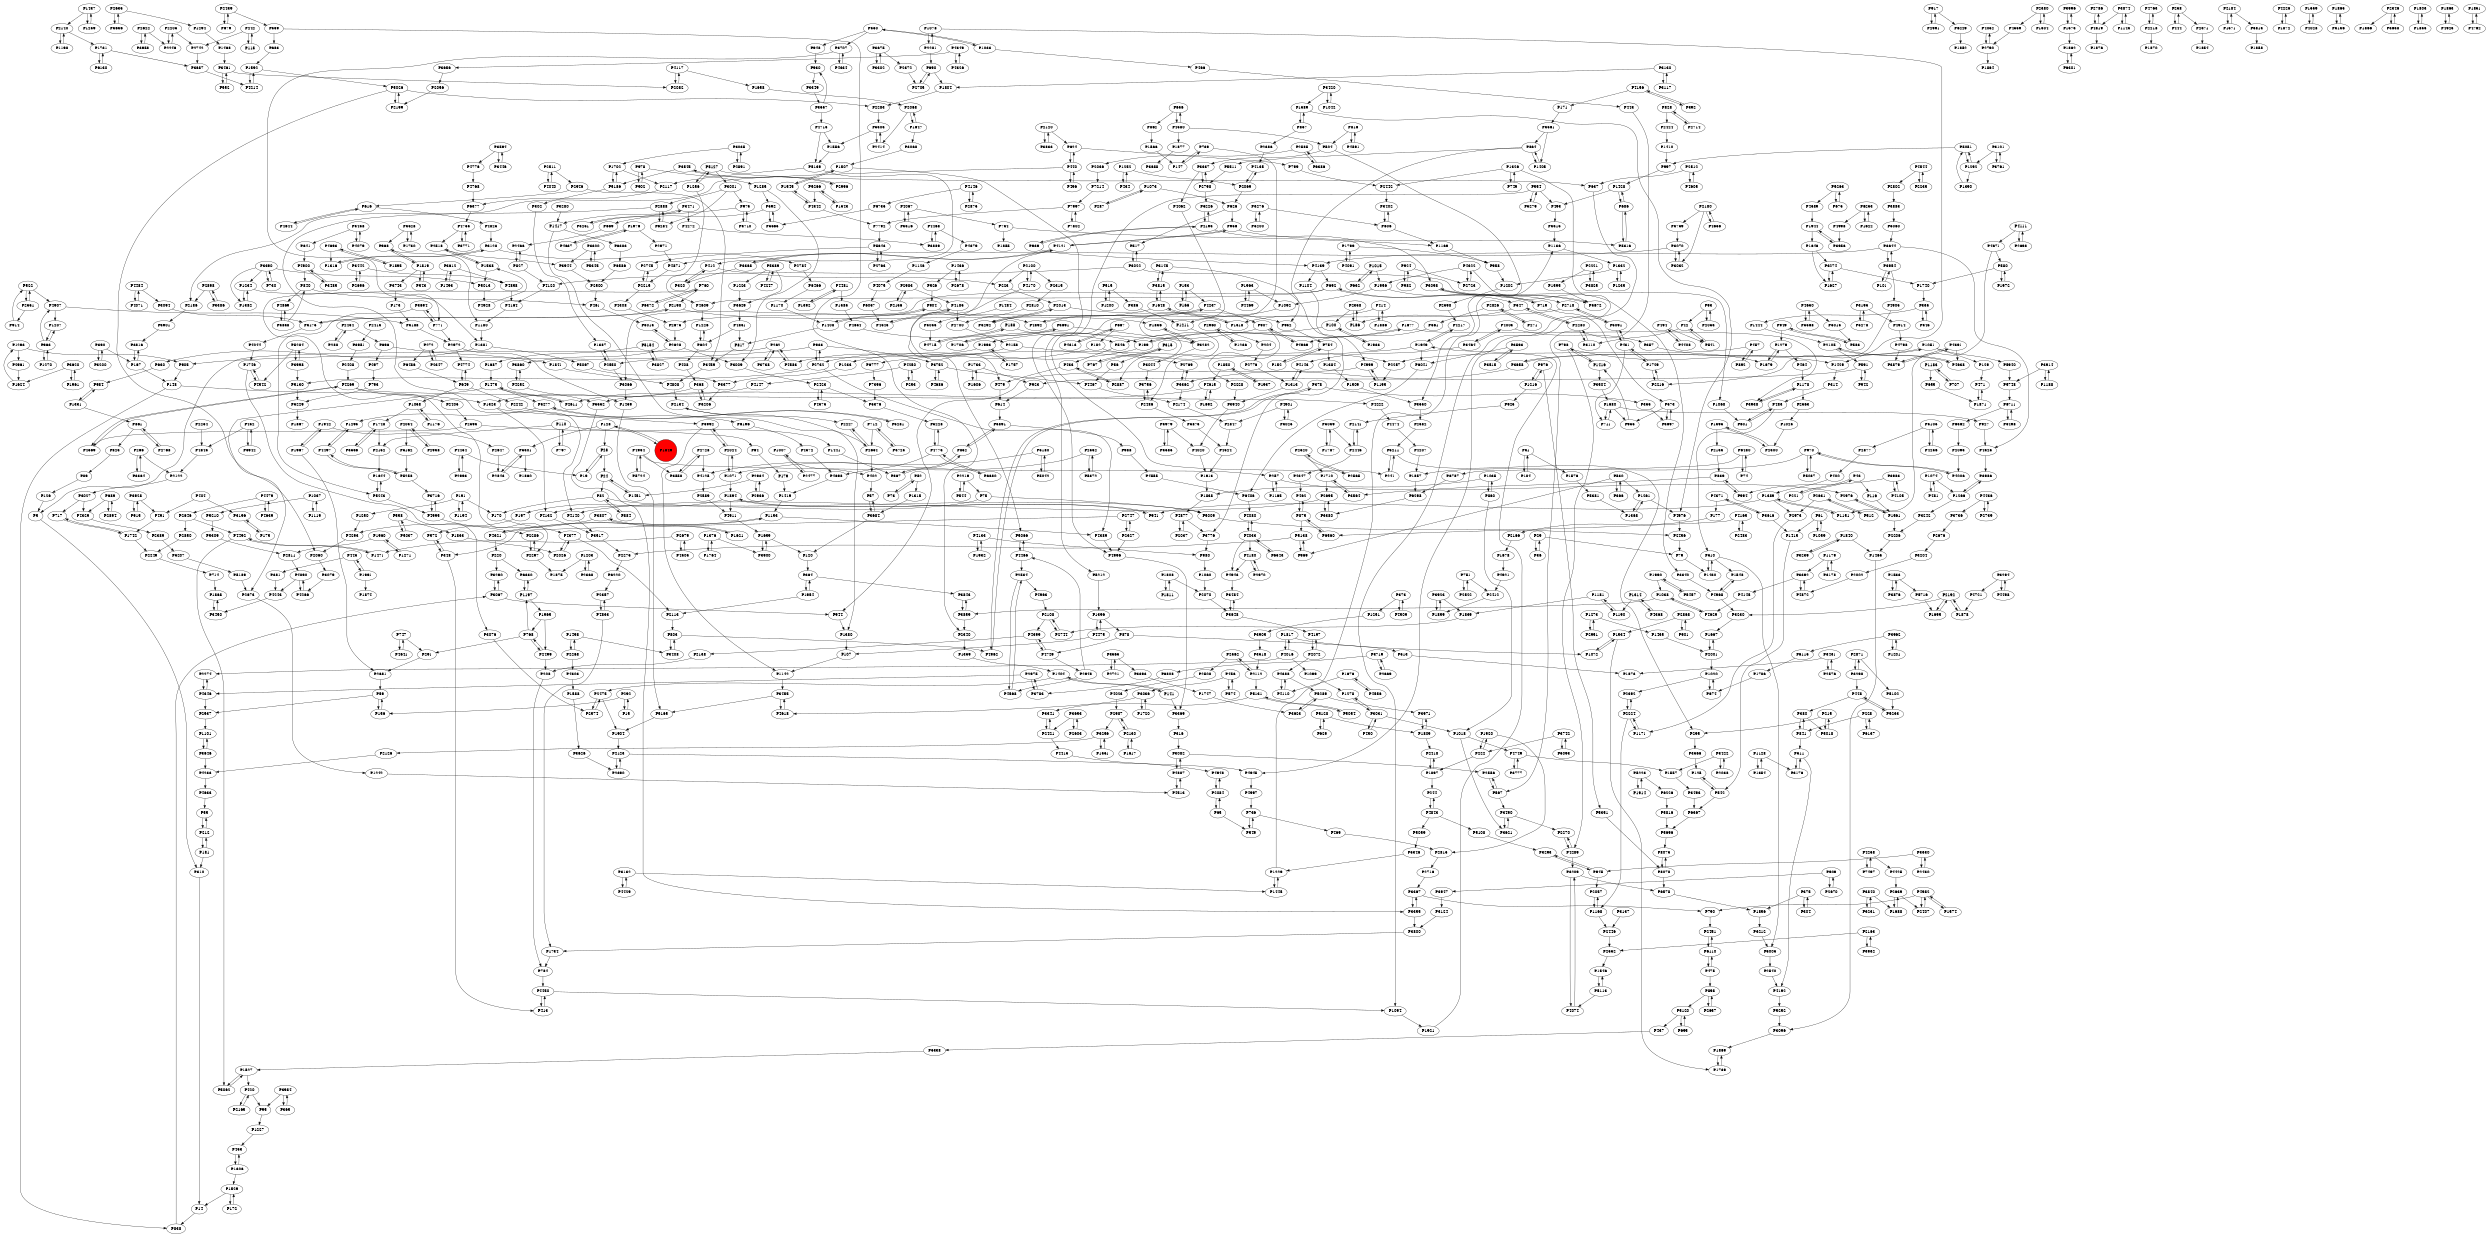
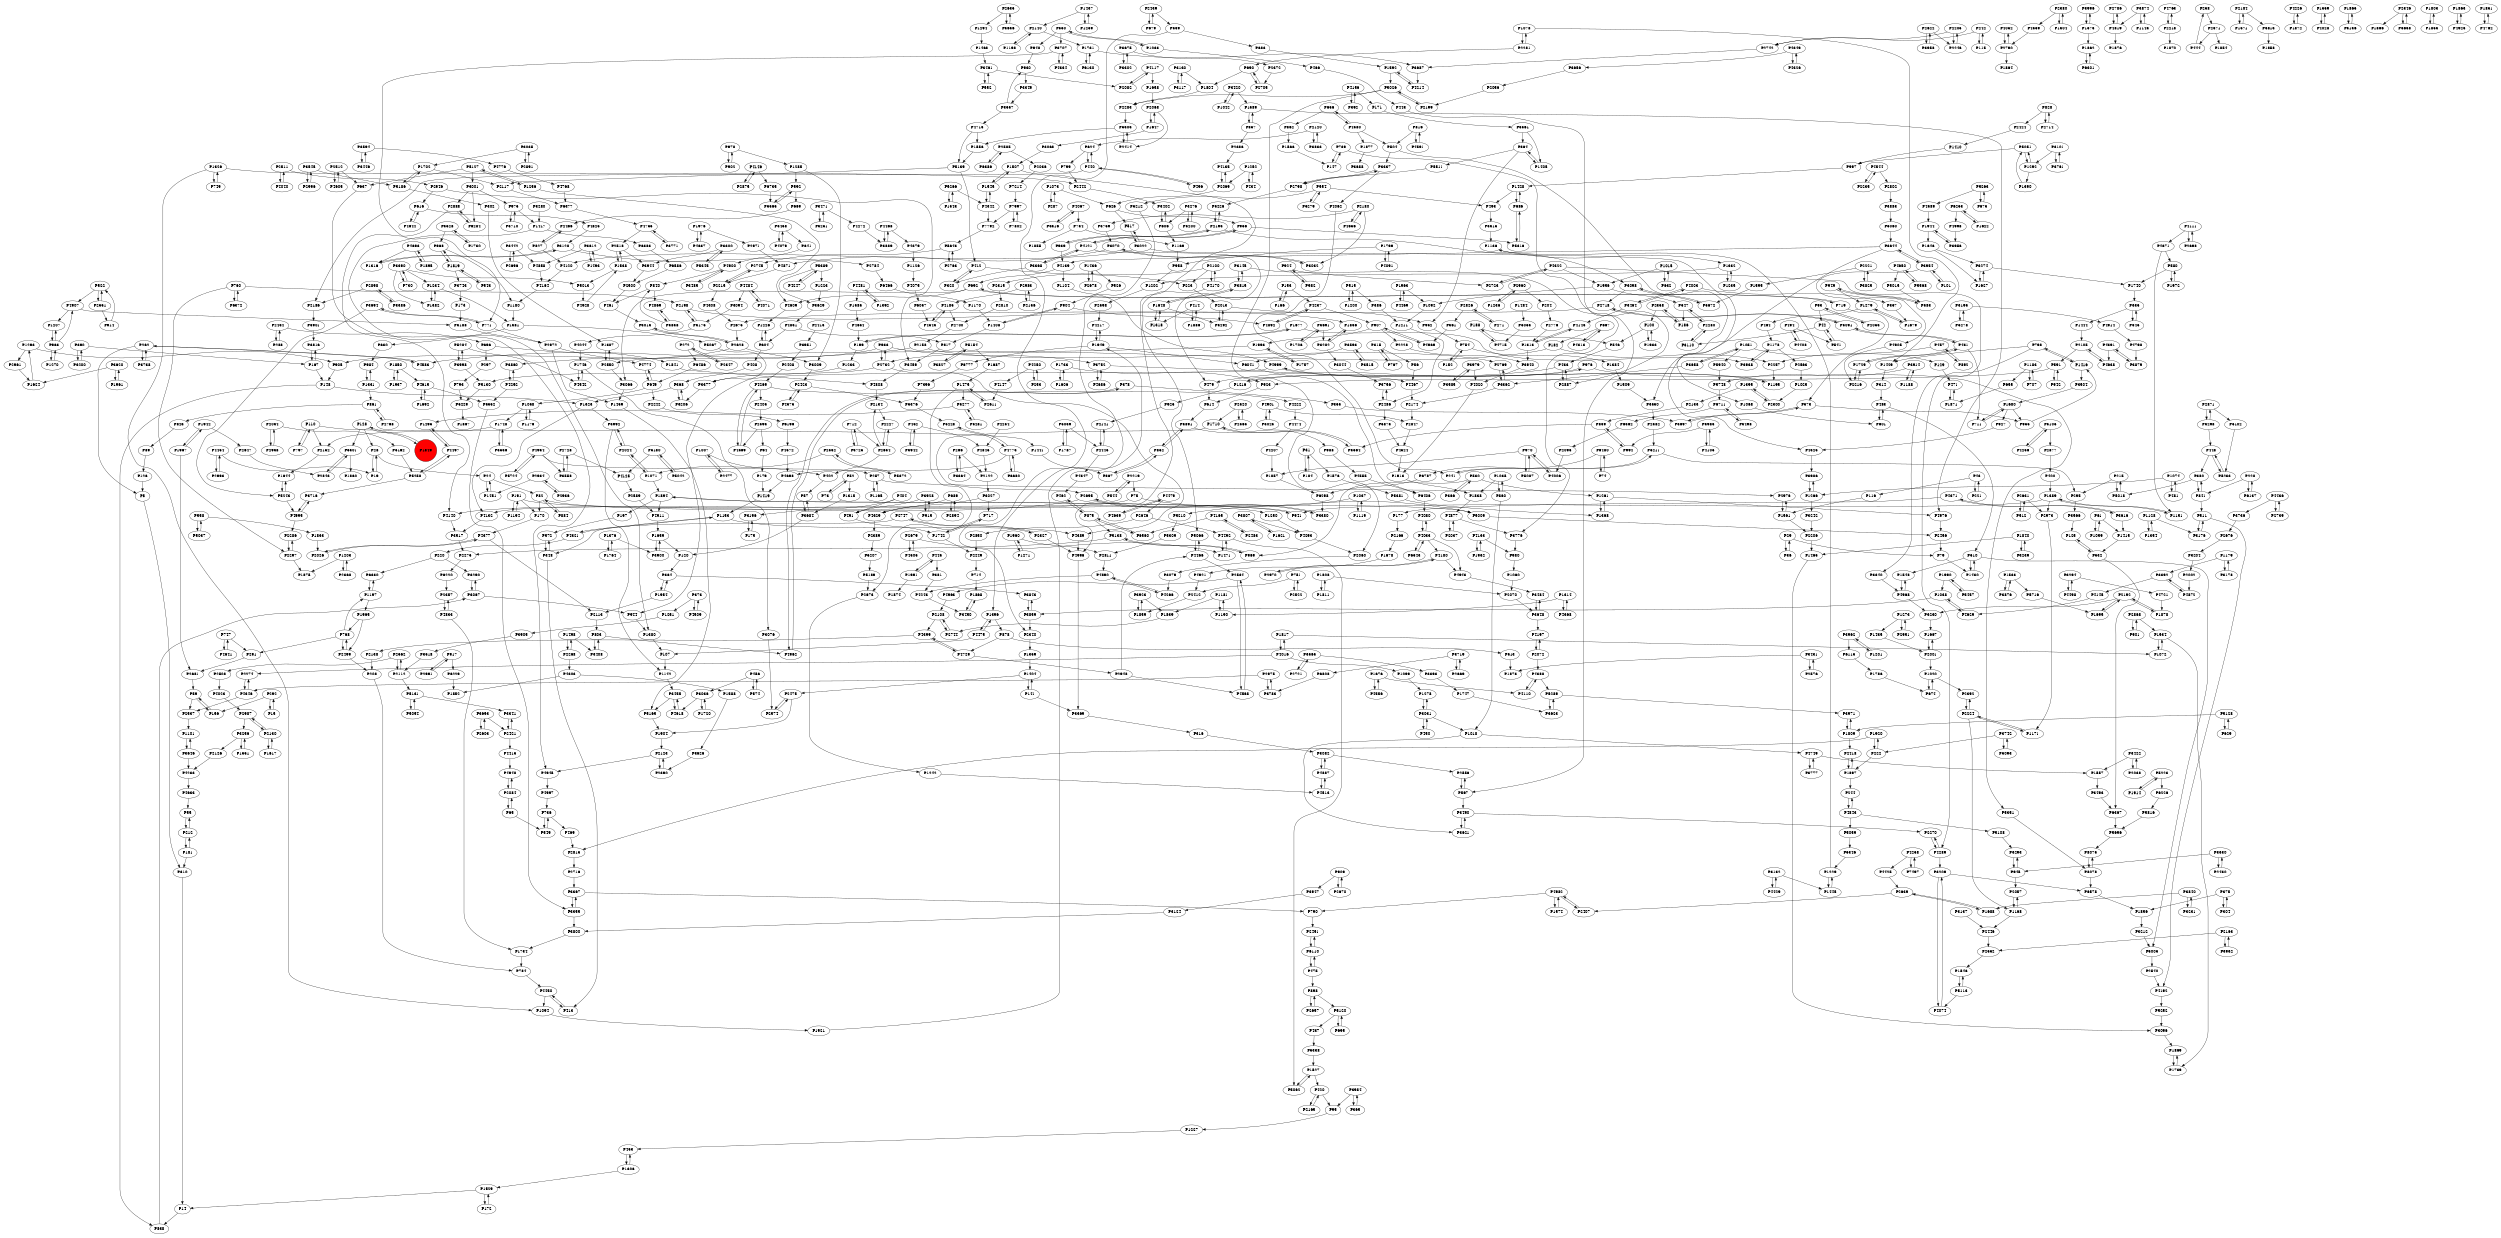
edge "P258" -> "P444": now "P2371" -> "P444"
edge "P4303" -> "P1852": added
node "P542": label "P542" -> "P532"
